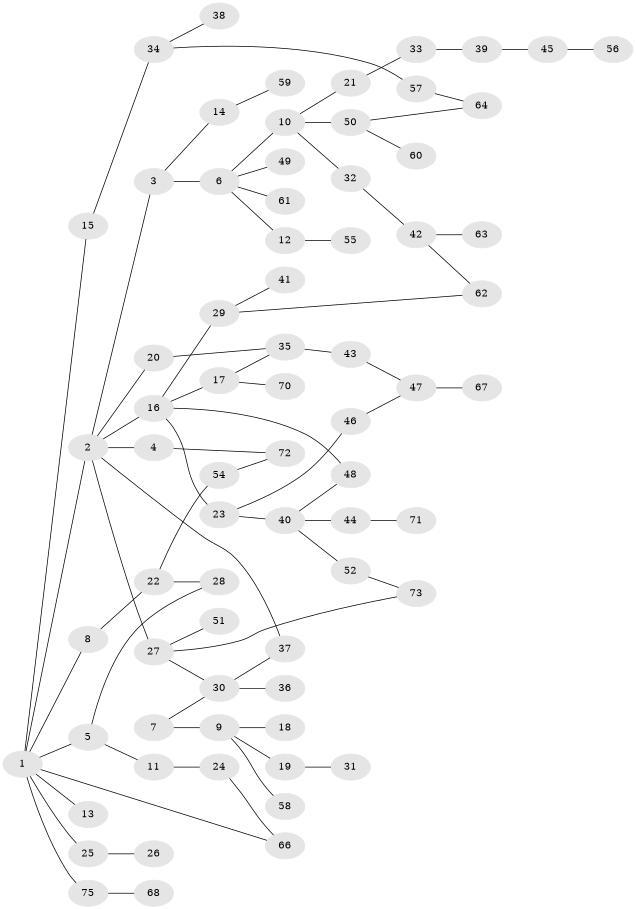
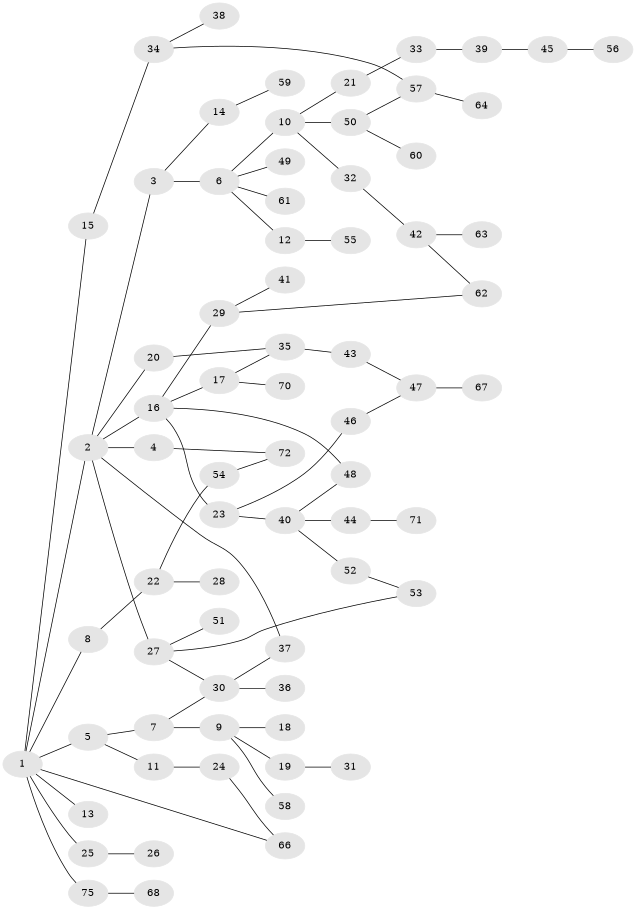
edge "64" -- "50": now "57" -- "50"
node "73": label "73" -> "53"
edge "28" -- "5": now "7" -- "5"
